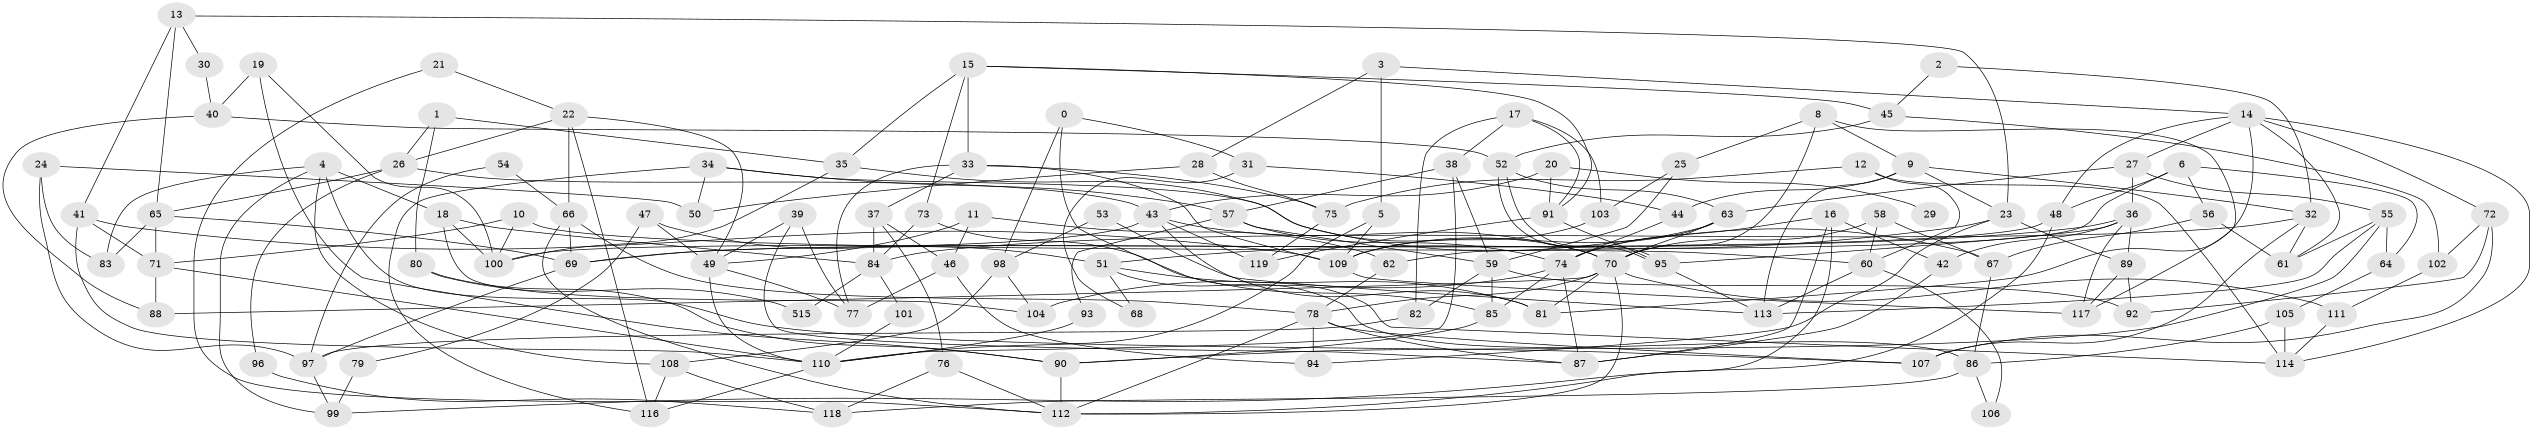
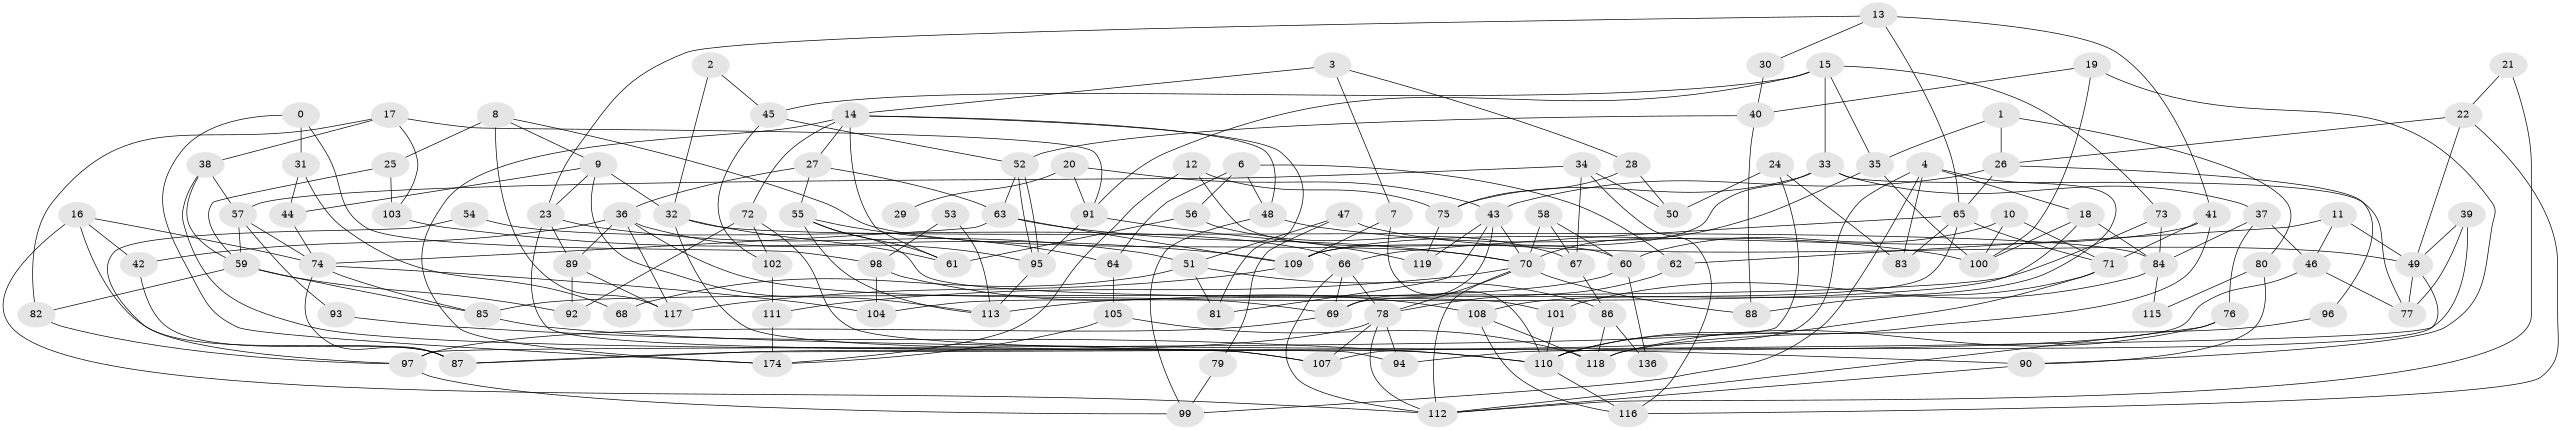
edge "22" -- "66": now "65" -- "66"
node "5": label "5" -> "7"
edge "70" -- "81": removed
node "515": label "515" -> "115"
edge "55" -- "90": now "55" -- "101"
edge "105" -- "86": now "105" -- "118"
node "114": label "114" -> "174"
node "106": label "106" -> "136"
